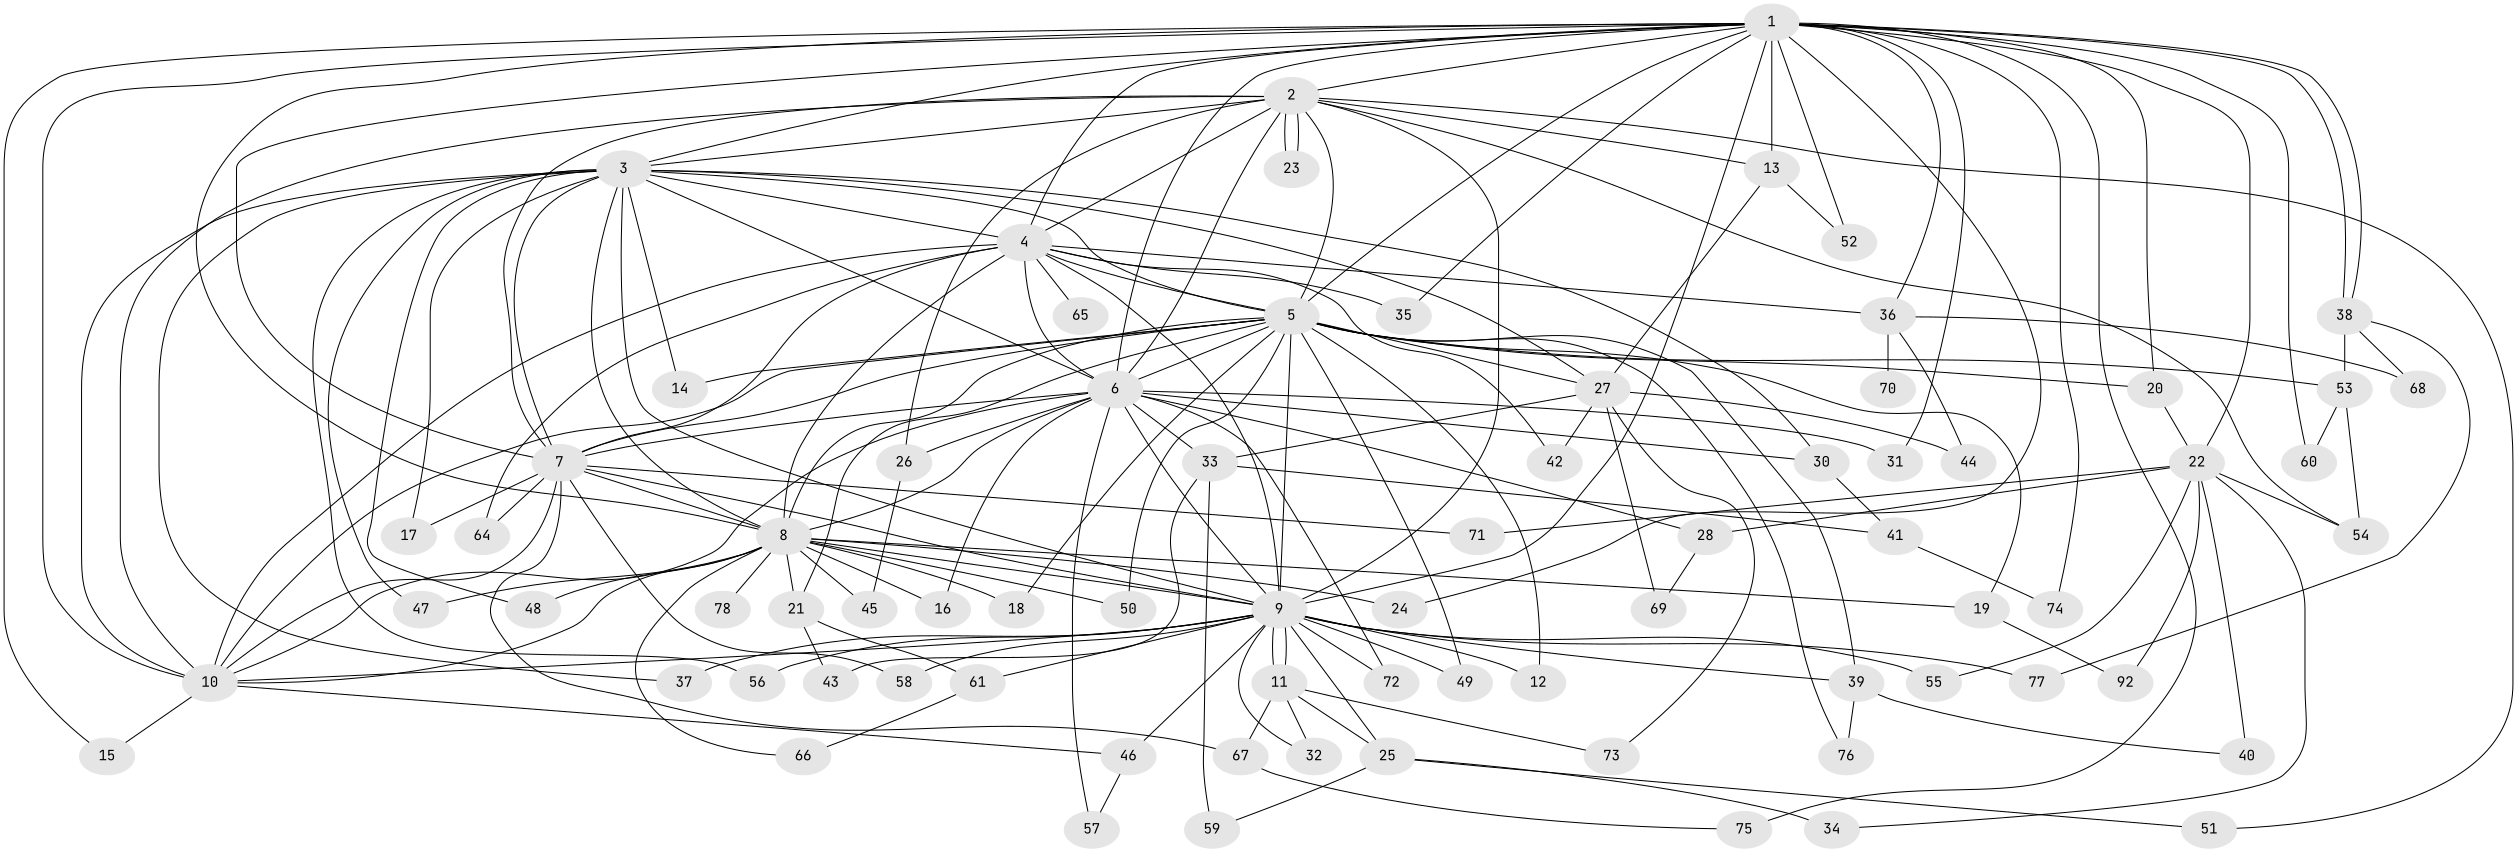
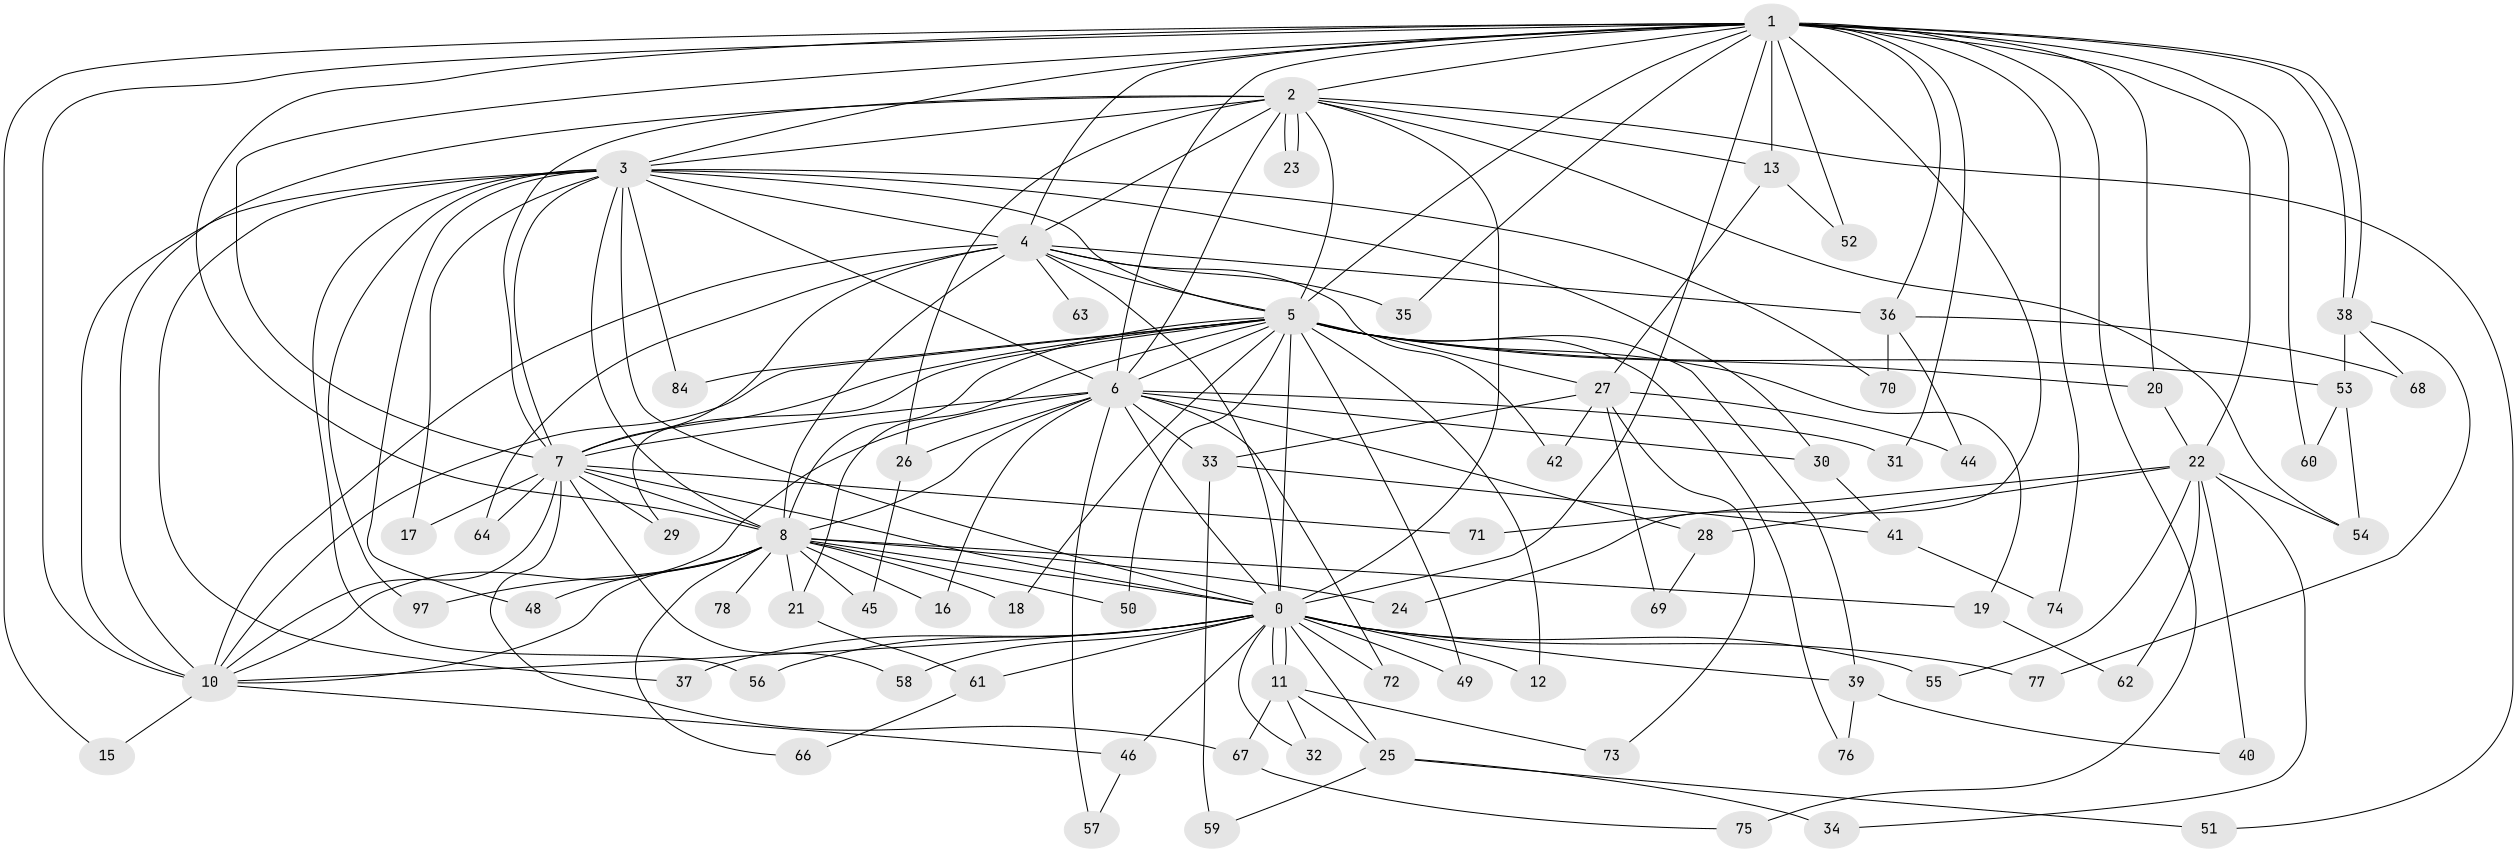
edge "3" -- "27": now "3" -- "70"
node "65": label "65" -> "63"
edge "4" -- "6": removed
node "14": label "14" -> "84"
node "29": added
node "47": label "47" -> "97"
node "9": label "9" -> "0"
node "43": removed
node "92": label "92" -> "62"
